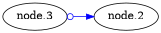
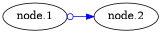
node "node.3": label "node.3" -> "node.1"
